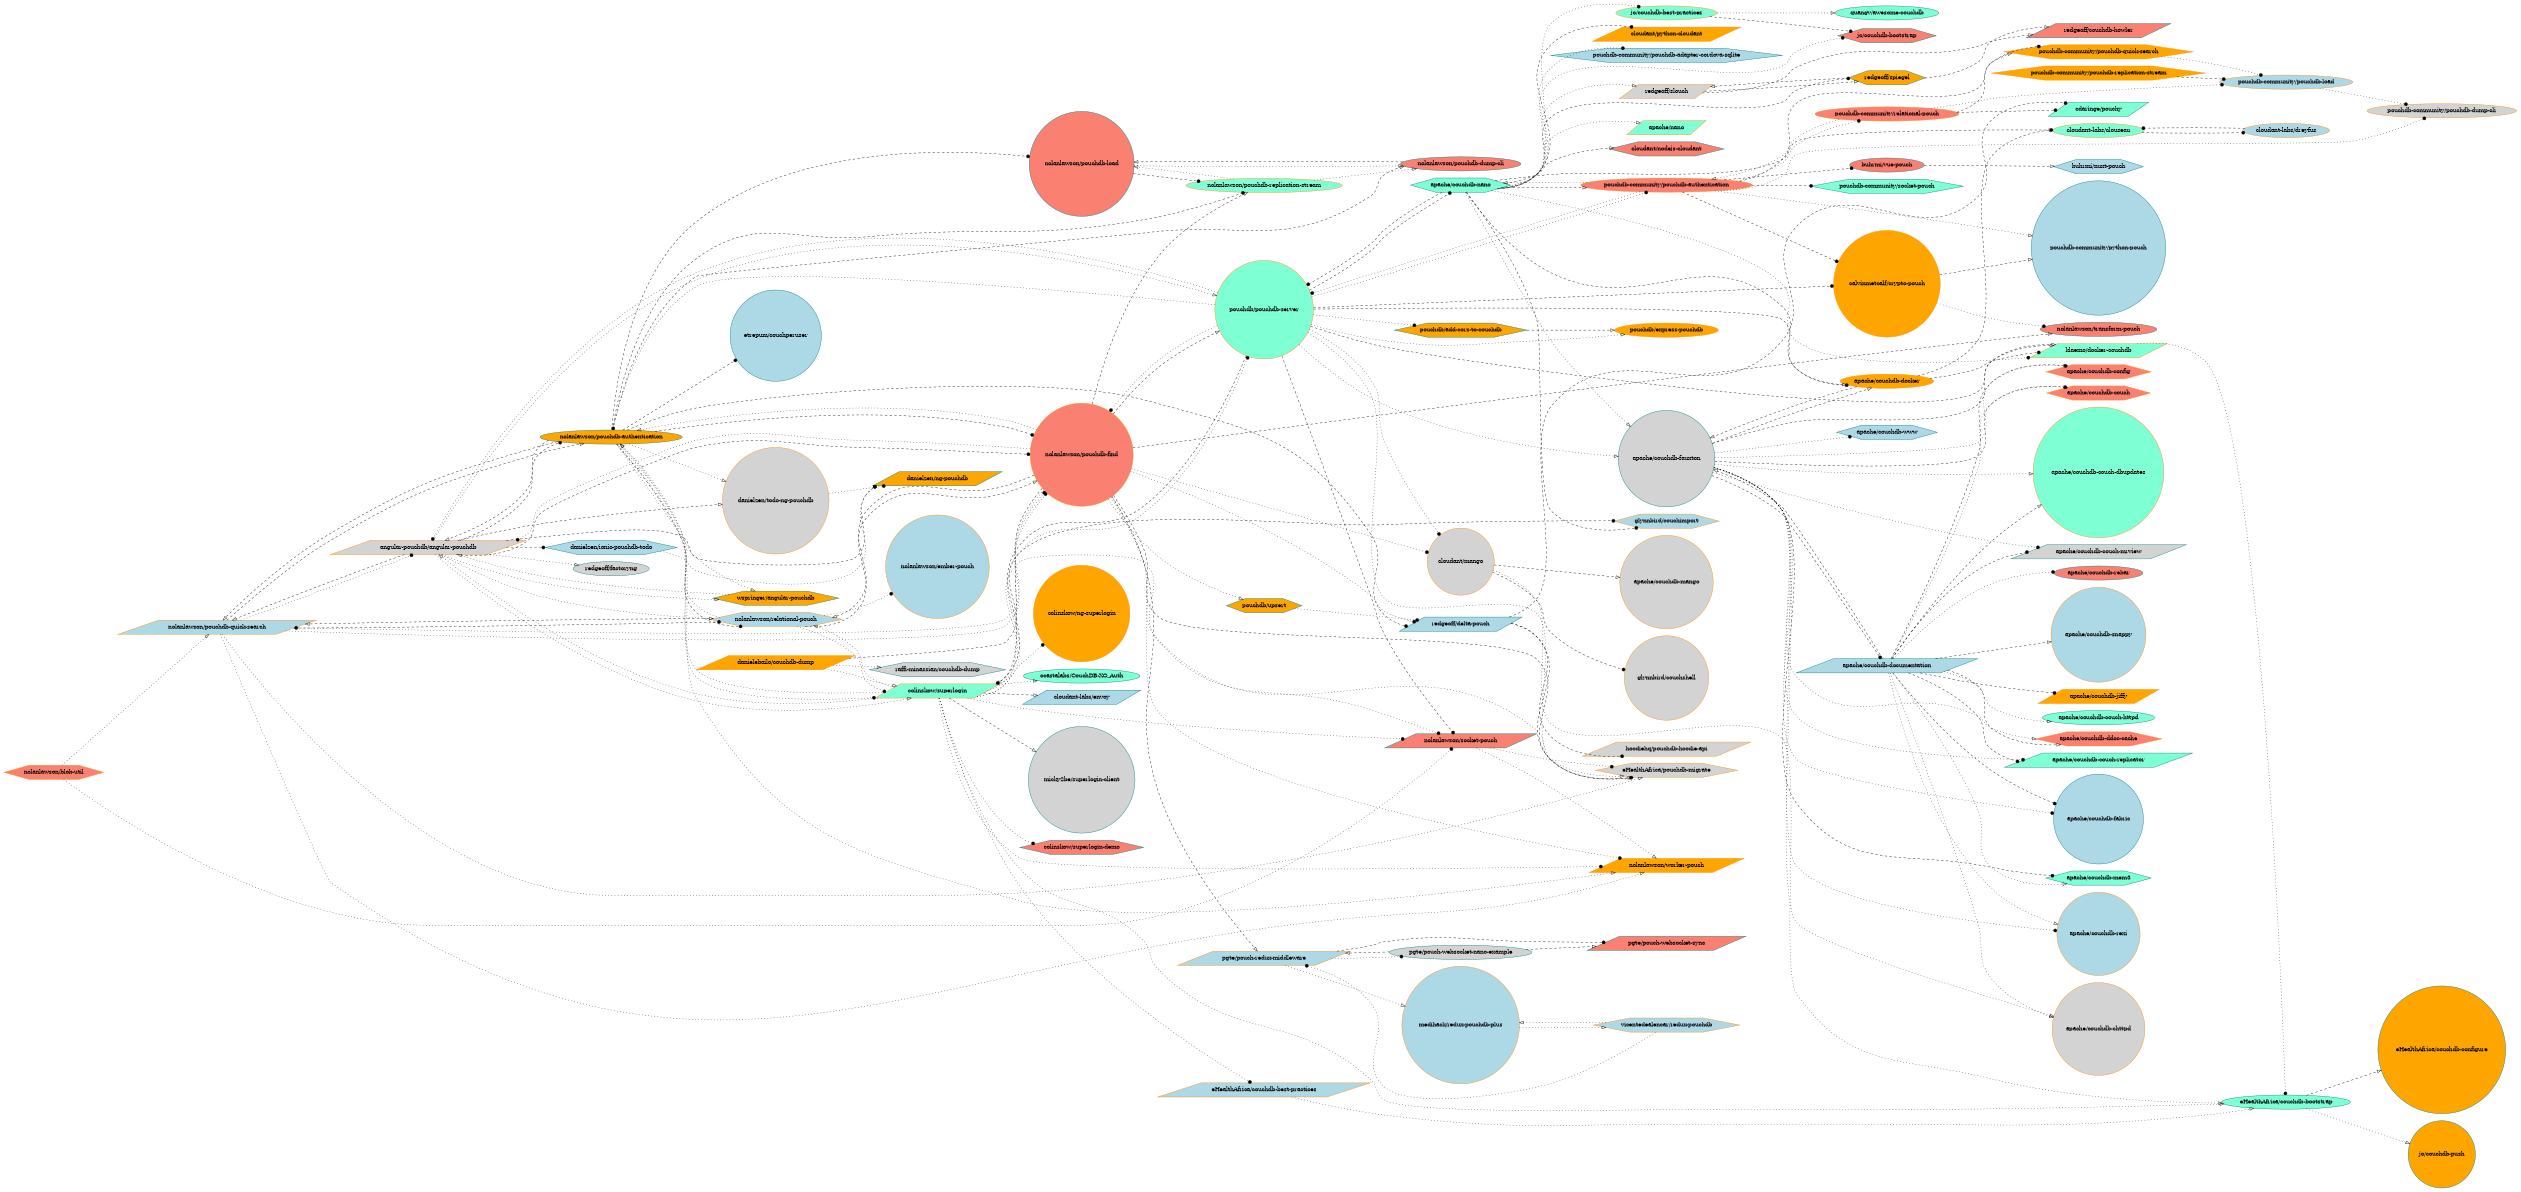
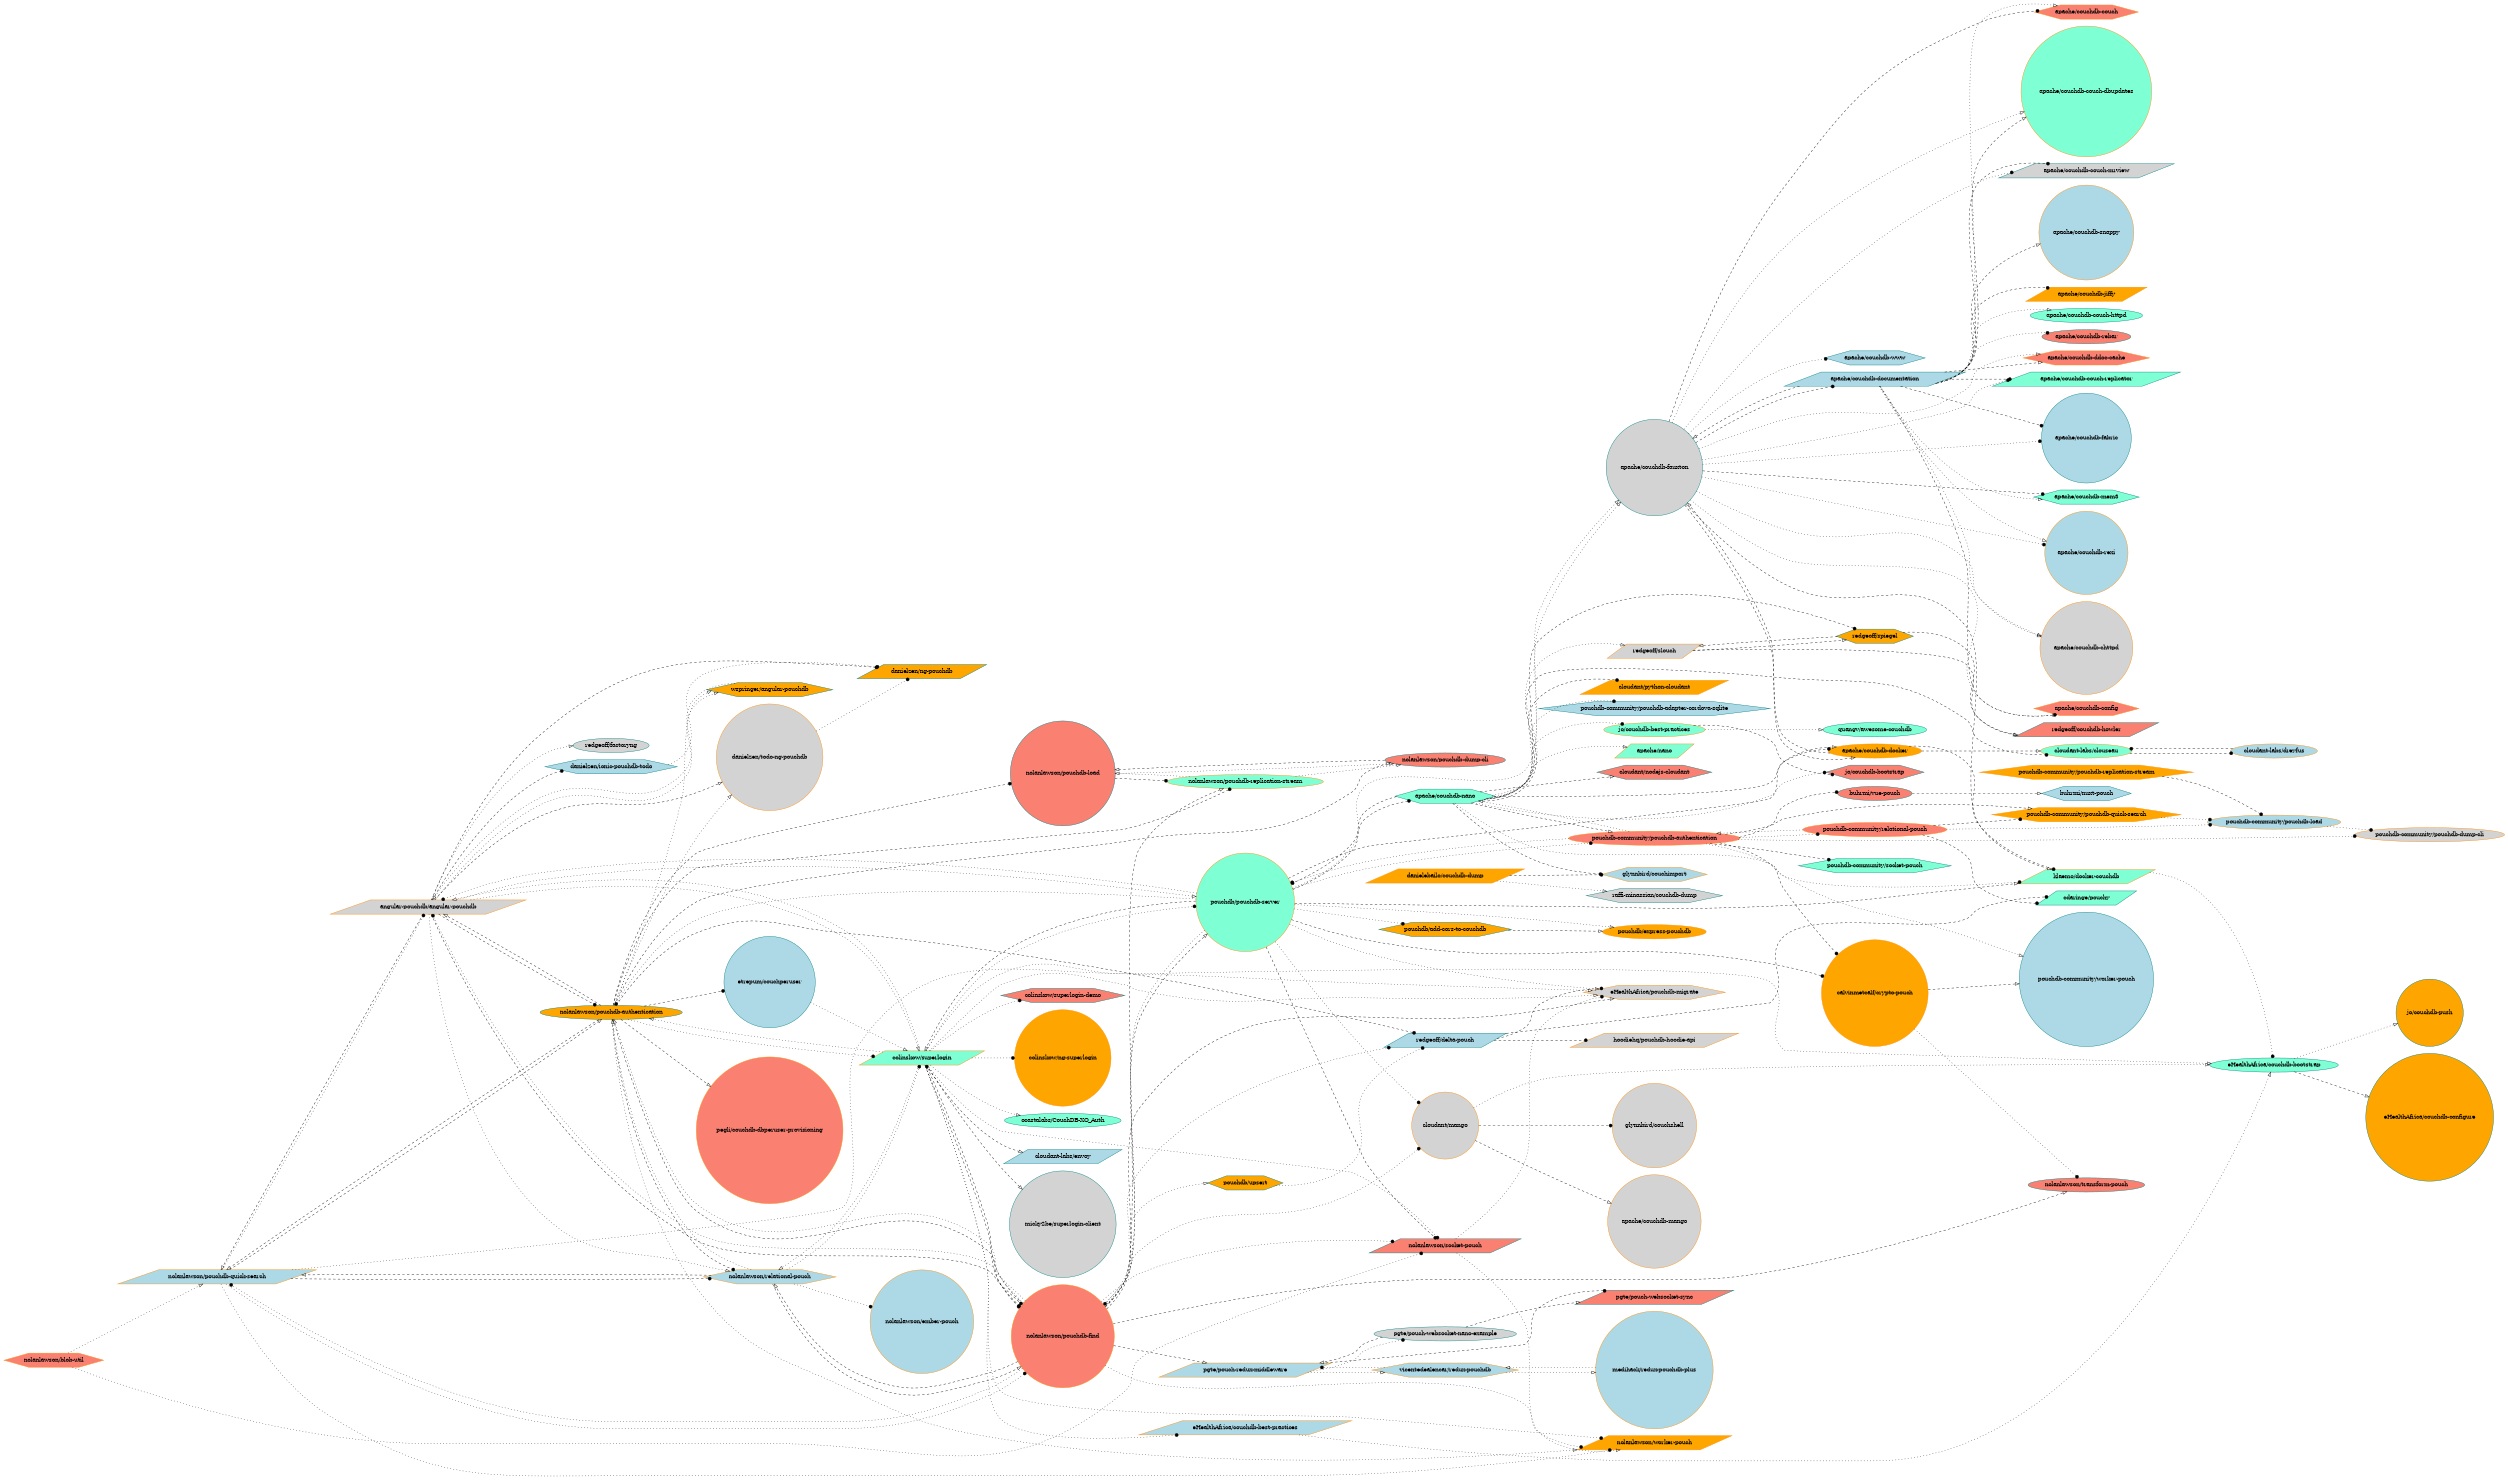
node "pouchdb-community/python-pouch": label "pouchdb-community/python-pouch" -> "pouchdb-community/worker-pouch"
edge "colinskow/superlogin" -> "nolanlawson/pouchdb-find": style dotted -> dashed
edge "danielebailo/couchdb-dump" -> "colinskow/superlogin": now "etrepum/couchperuser" -> "colinskow/superlogin"
edge "pgte/pouch-redux-middleware" -> "medihack/redux-pouchdb-plus": now "pgte/pouch-redux-middleware" -> "vicentedealencar/redux-pouchdb"
edge "nolanlawson/pouchdb-quick-search" -> "nolanlawson/worker-pouch": arrowhead onormal -> dot
node "pegli/couchdb-dbperuser-provisioning": added
